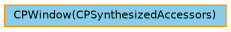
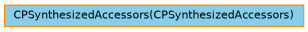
node "CPWindow(CPSynthesizedAccessors)": label "CPWindow(CPSynthesizedAccessors)" -> "CPSynthesizedAccessors(CPSynthesizedAccessors)"
